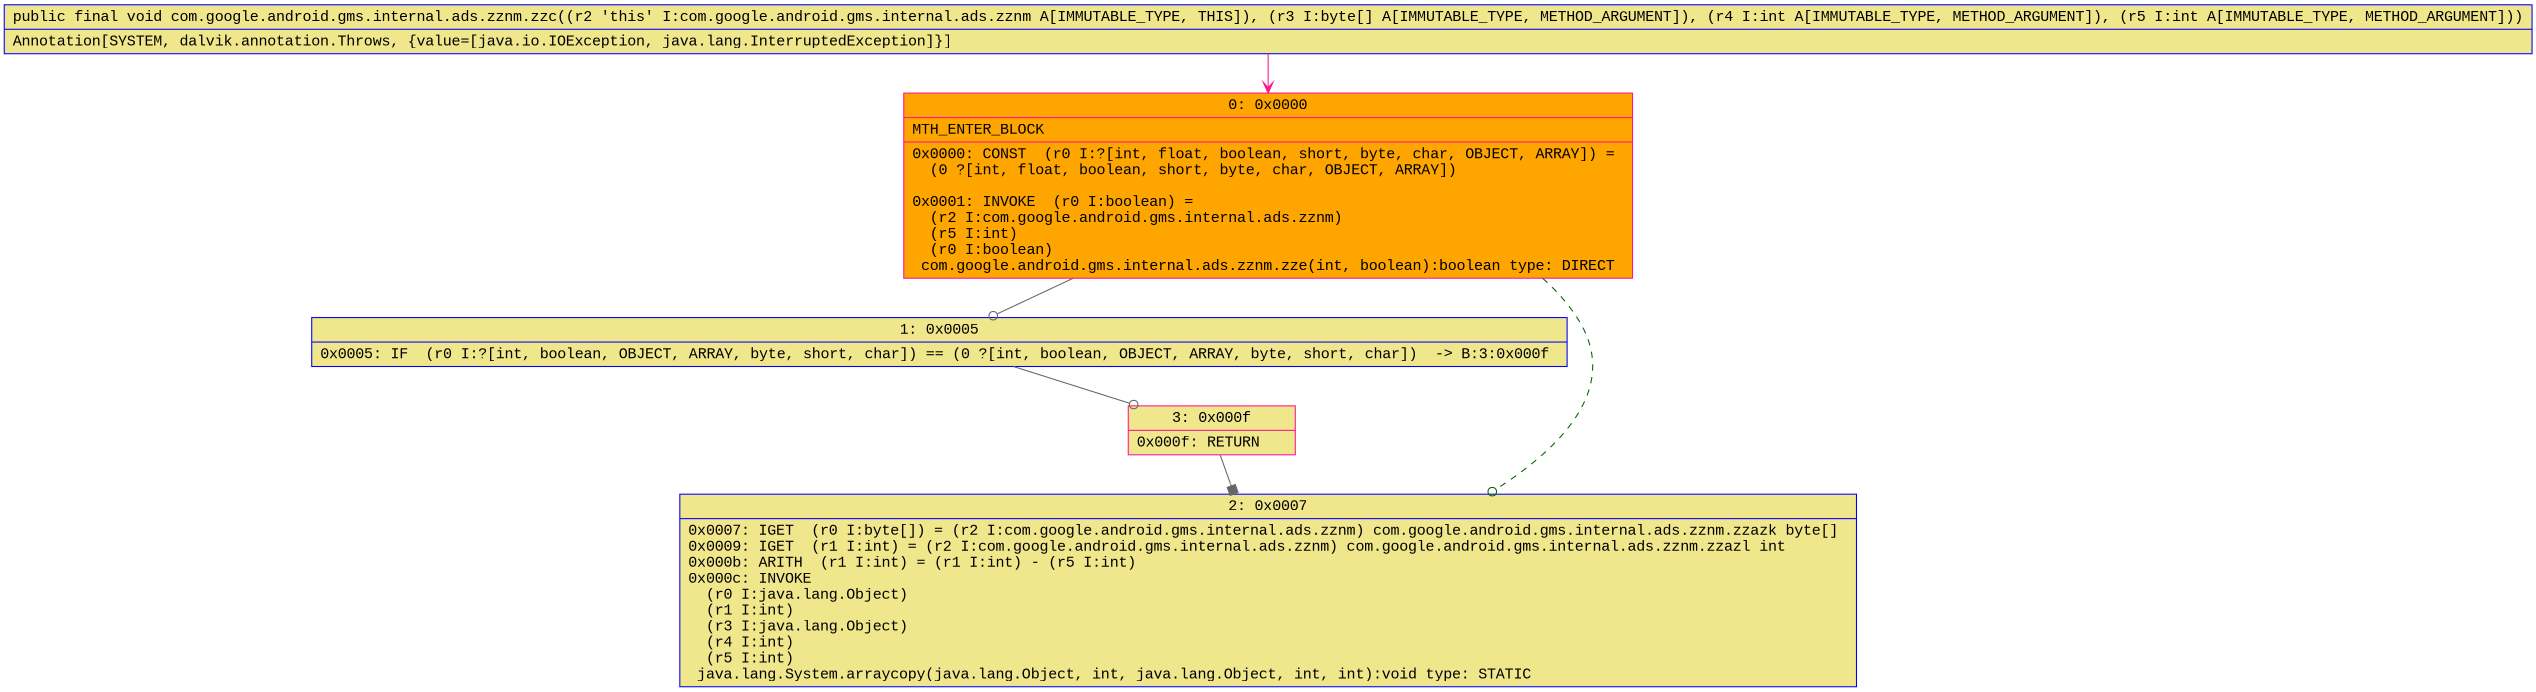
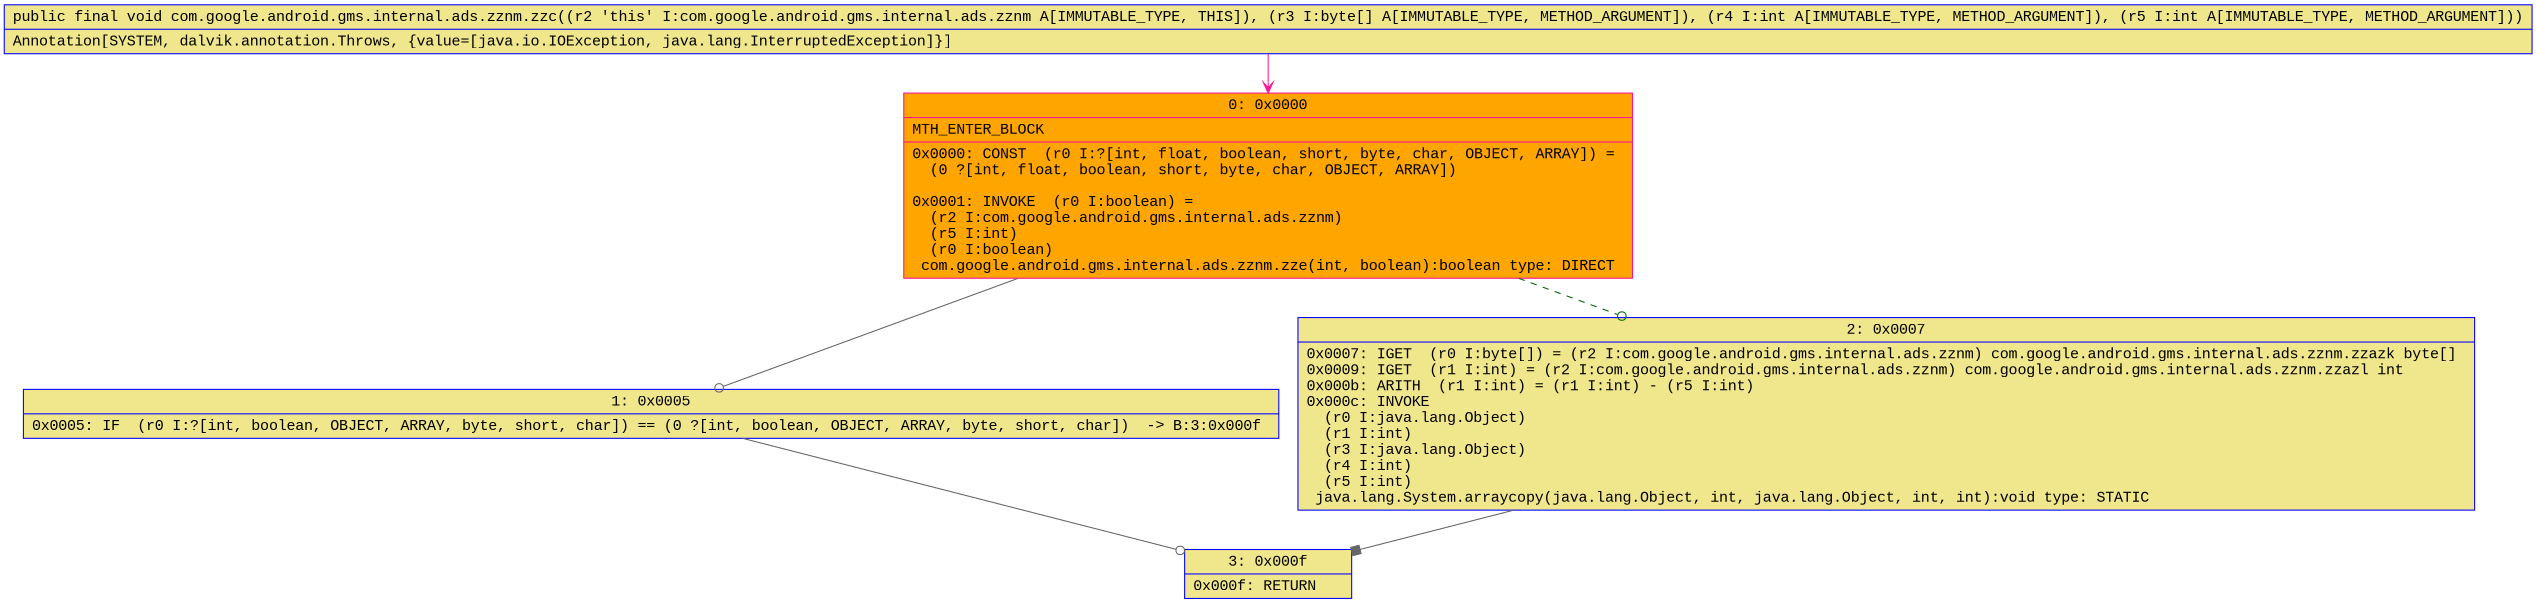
node "3: 0x000f": color deeppink -> blue
edge "3: 0x000f" -> "2: 0x0007": reversed
